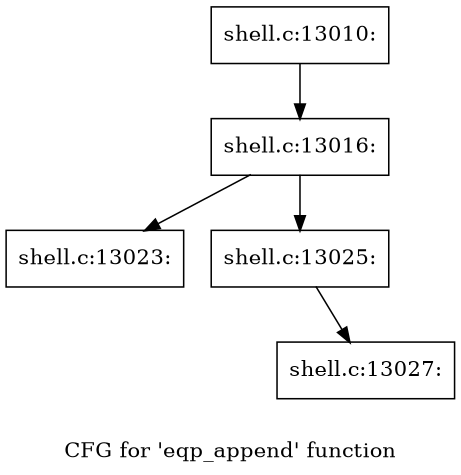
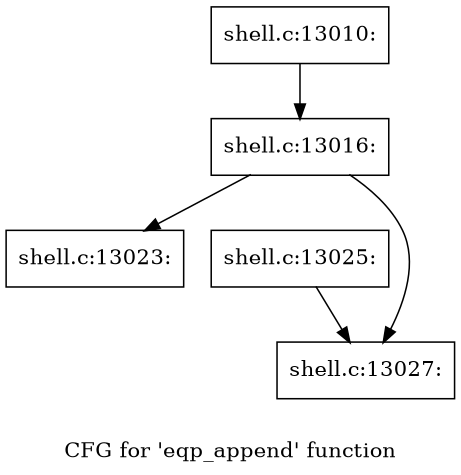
edge "shell.c:13016:" -> "shell.c:13025:": now "shell.c:13016:" -> "shell.c:13027:"
